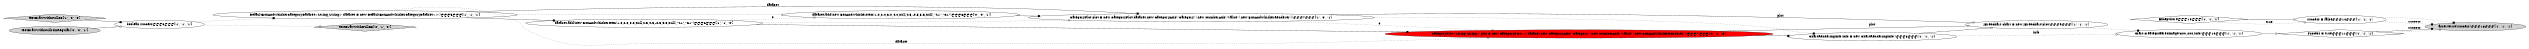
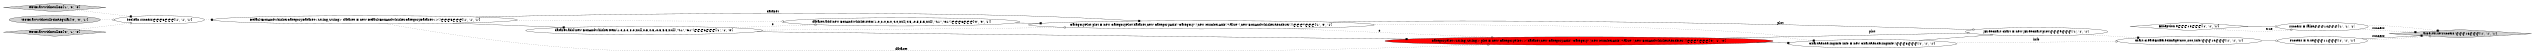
edge "testDrawWithNullQ3['1', '0', '0']" -> "boolean success@@@3@@@['1', '1', '1']": style solid -> dotted
edge "boolean success@@@3@@@['1', '1', '1']" -> "testDrawWithNullQ3['0', '1', '0']": reversed
edge "testDrawWithNullMinRegular['0', '0', '1']" -> "boolean success@@@3@@@['1', '1', '1']": style solid -> dotted
node "assertTrue(success)@@@16@@@['1', '1', '1']": shape ellipse -> diamond
node "success = true@@@11@@@['1', '1', '1']": shape diamond -> ellipse
